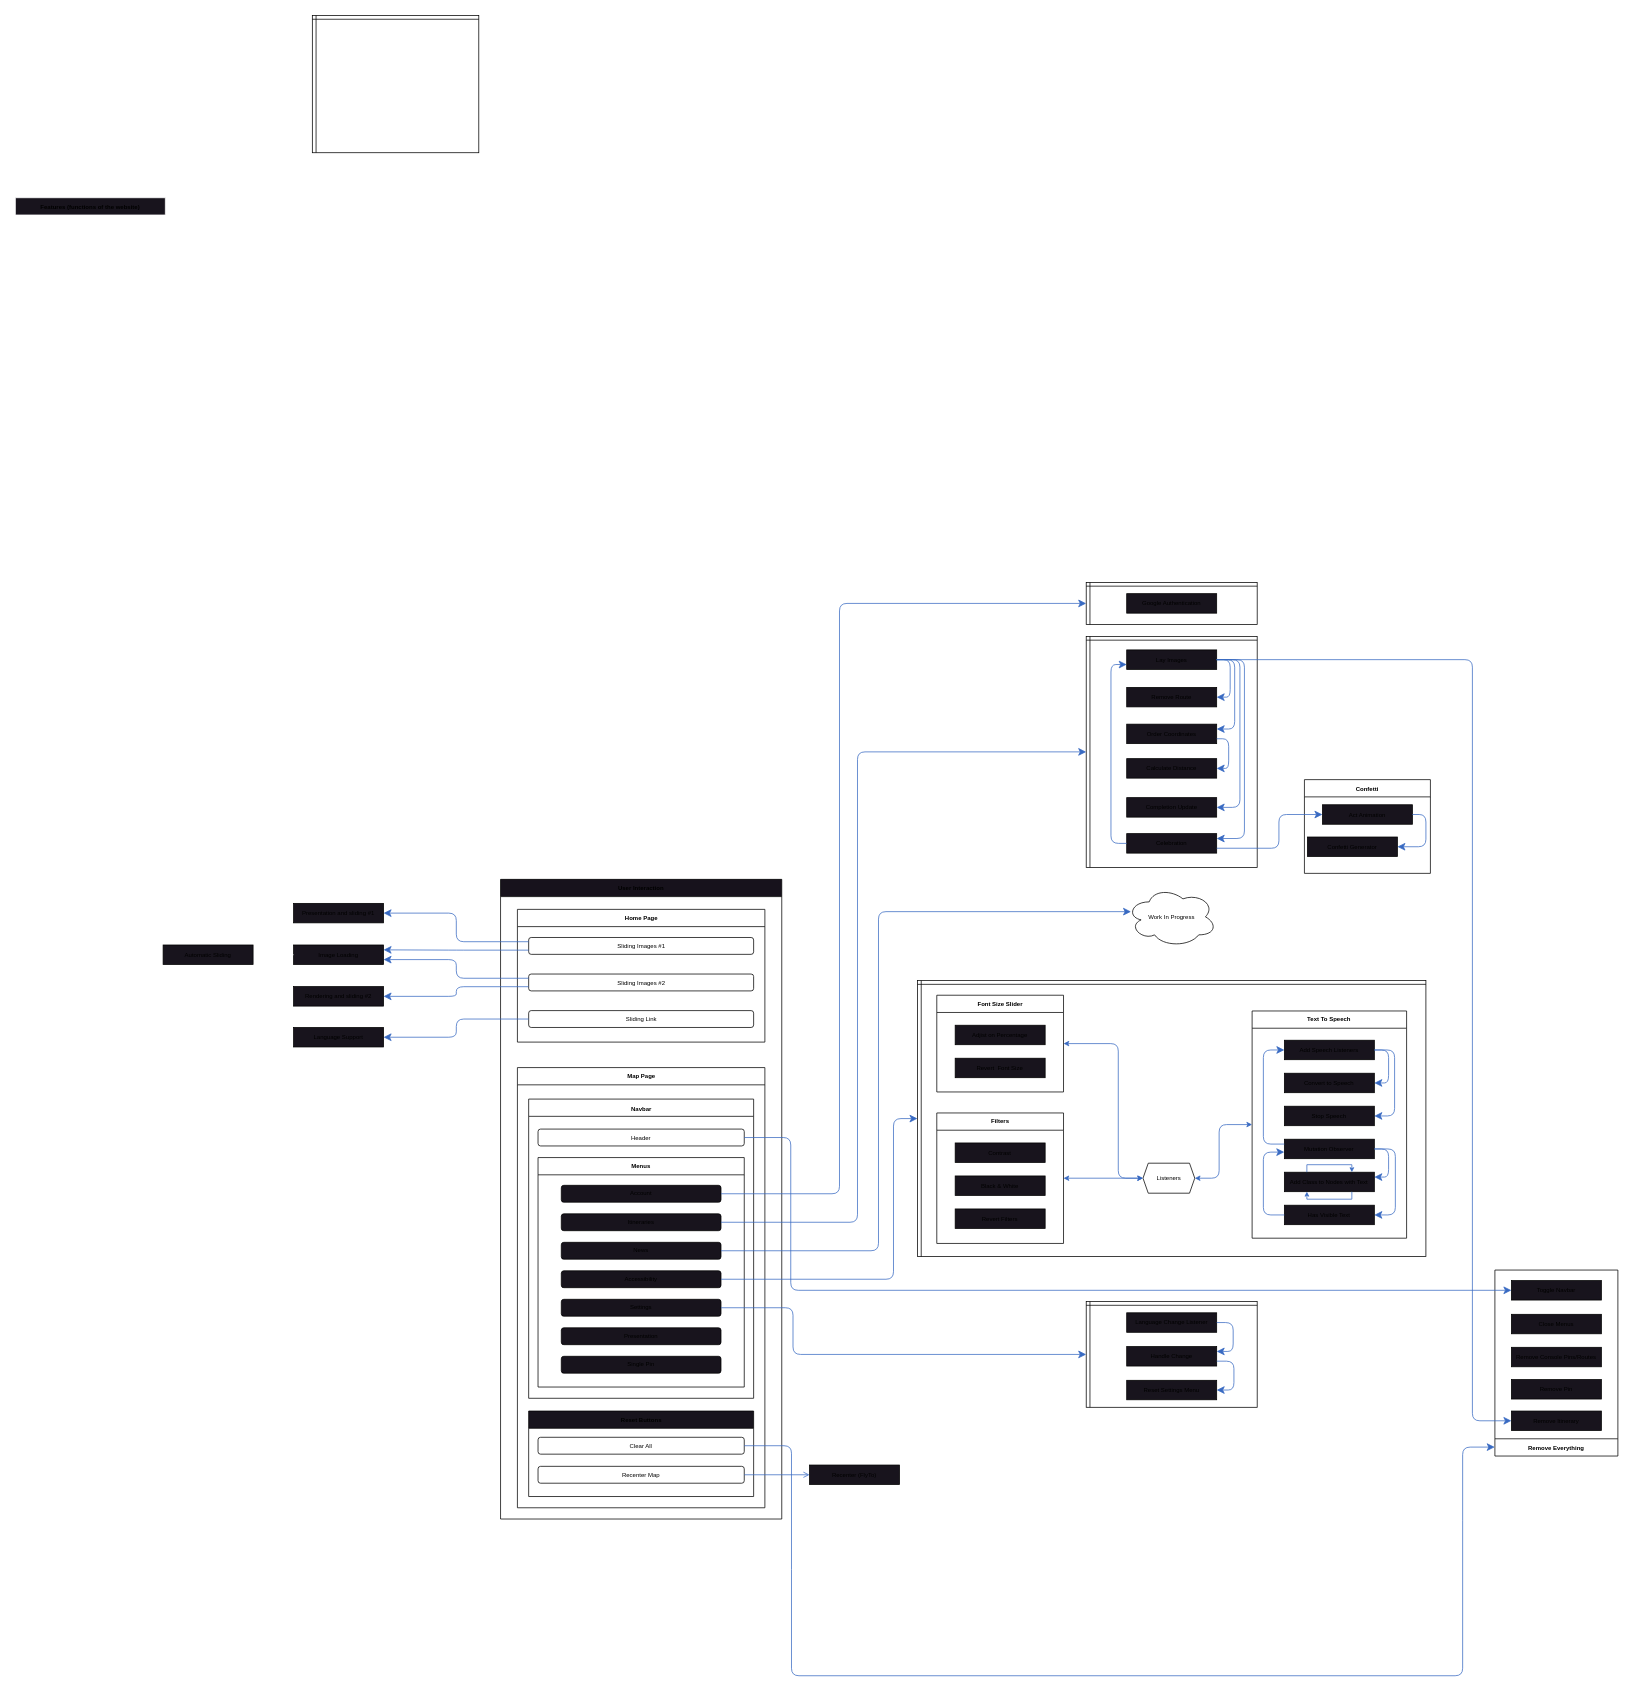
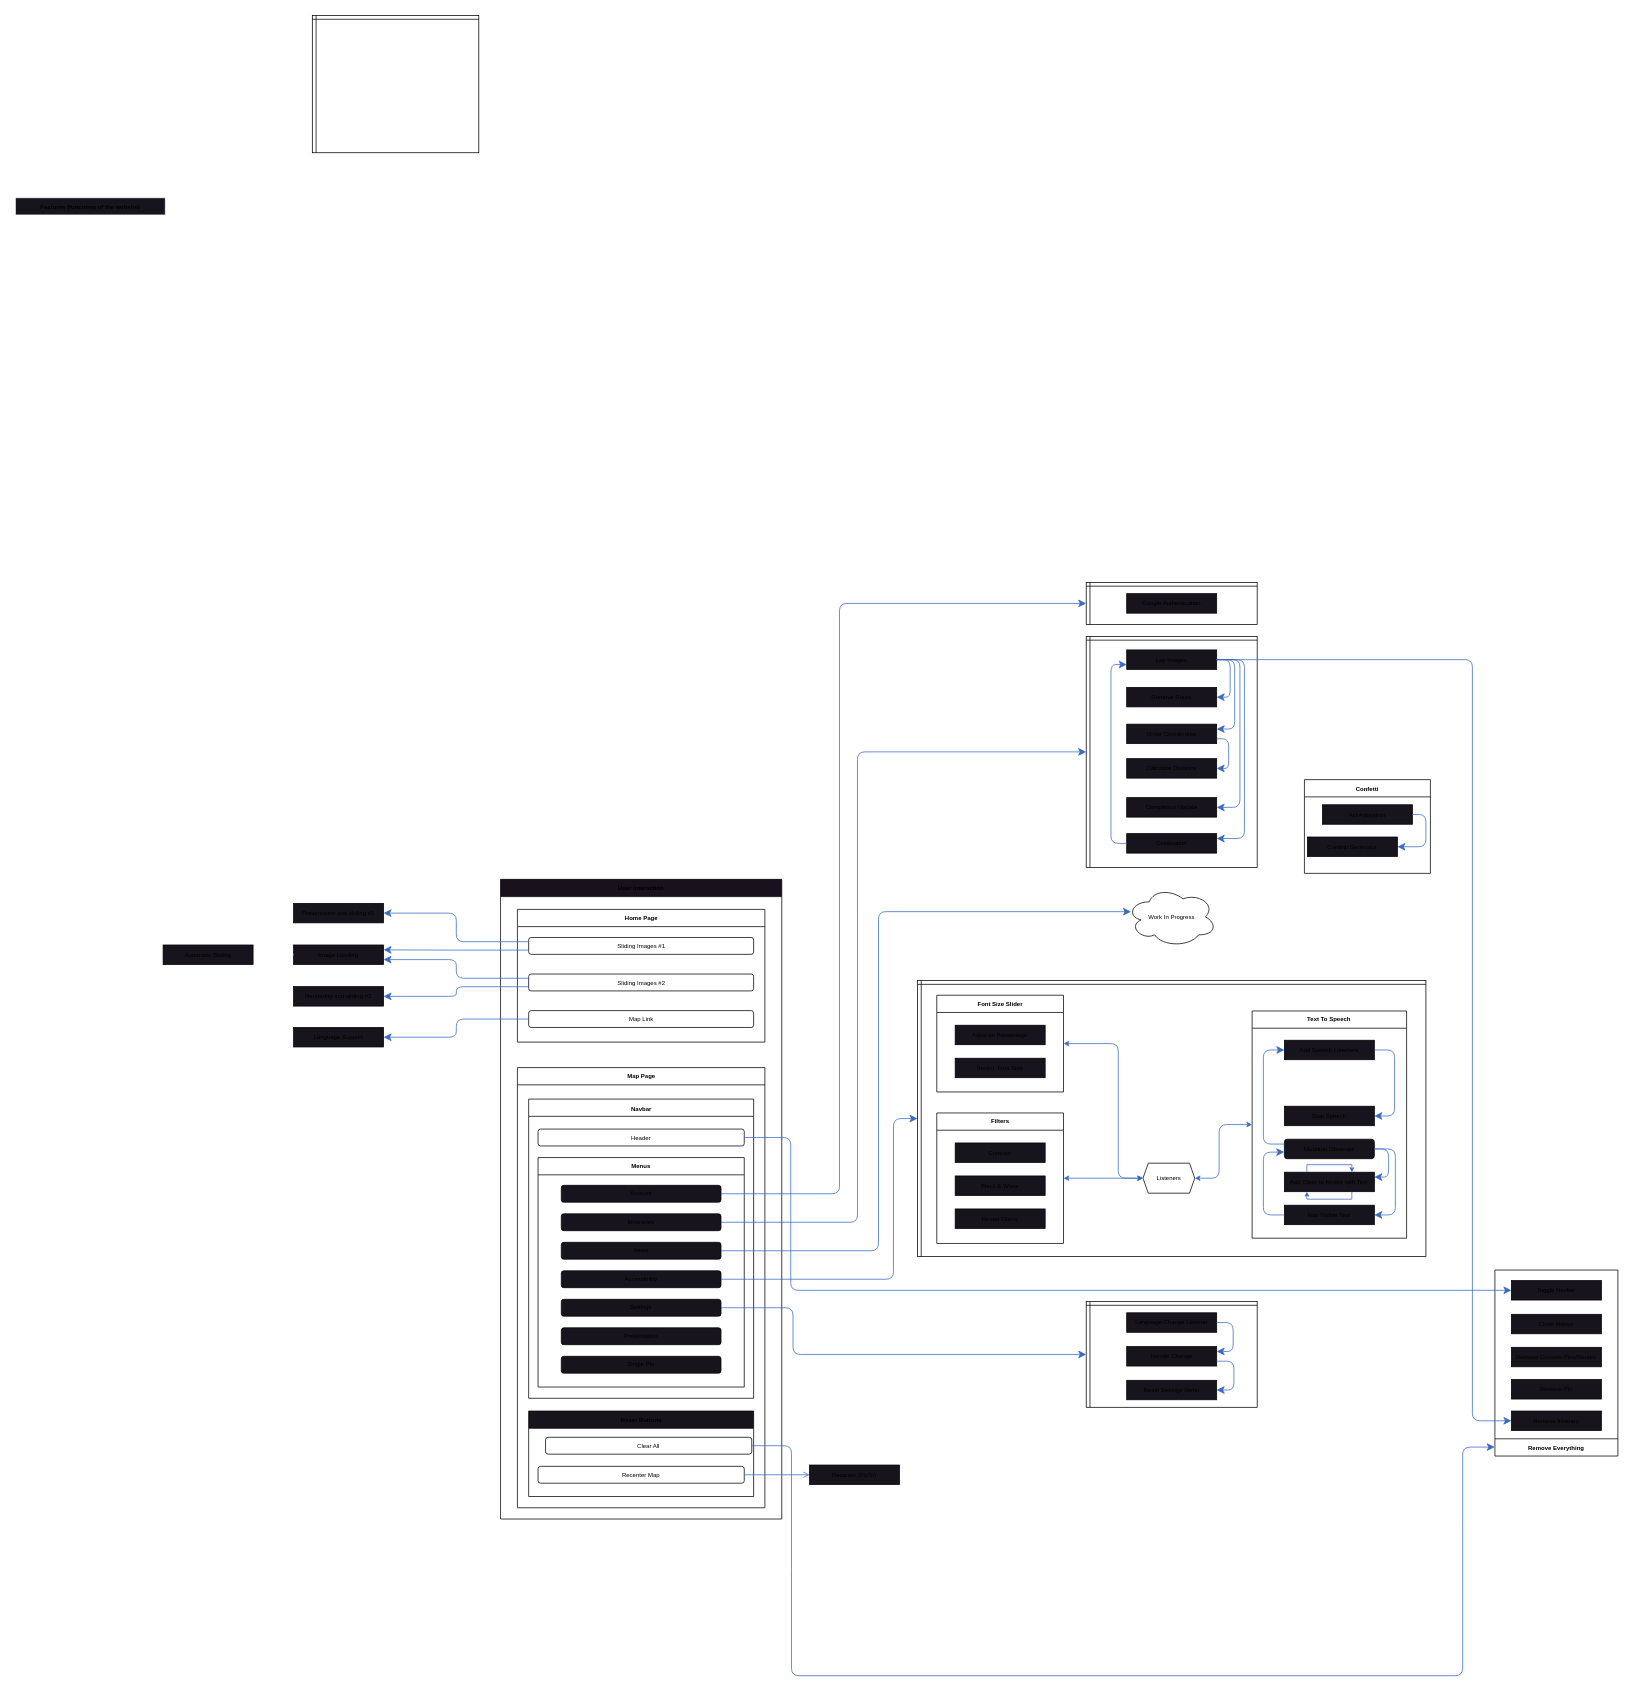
edge "Celebration" -> "Act Animation": removed
node "Sliding Link": label "Sliding Link" -> "Map Link"
edge "Add Speech Listeners" -> "Convert to Speech": removed
node "Convert to Speech": removed
node "Mutation Observer": shape rectangle -> rounded rectangle
node "Clear All": moved (641, 1446) -> (649, 1446)
